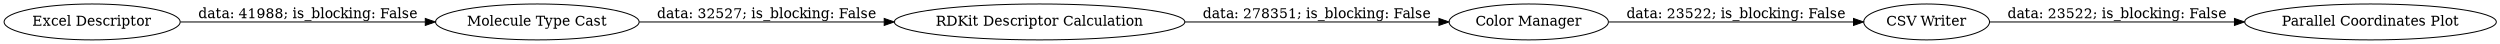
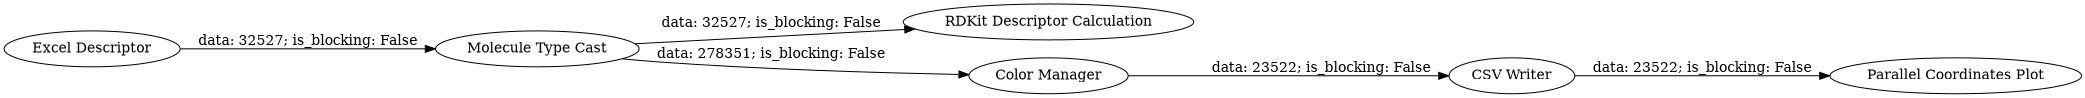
edge "Excel Descriptor" -> "Molecule Type Cast": label "data: 41988; is_blocking: False" -> "data: 32527; is_blocking: False"
edge "RDKit Descriptor Calculation" -> "Color Manager": now "Molecule Type Cast" -> "Color Manager"
